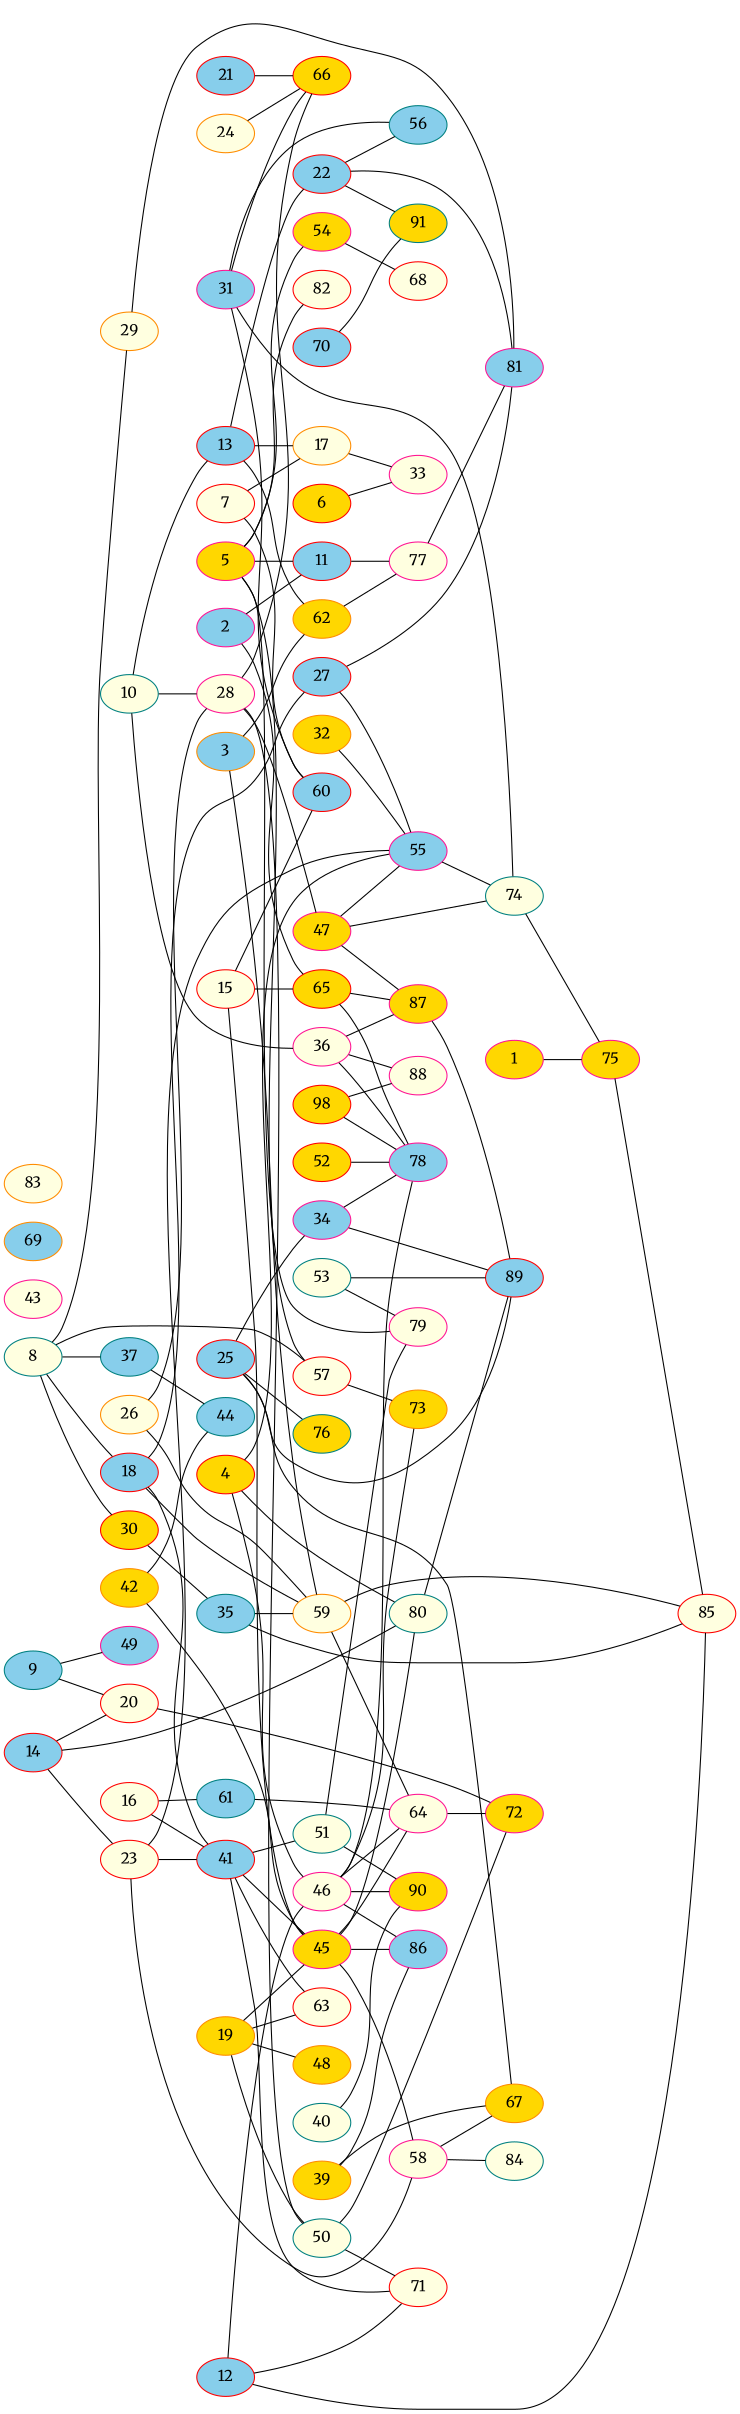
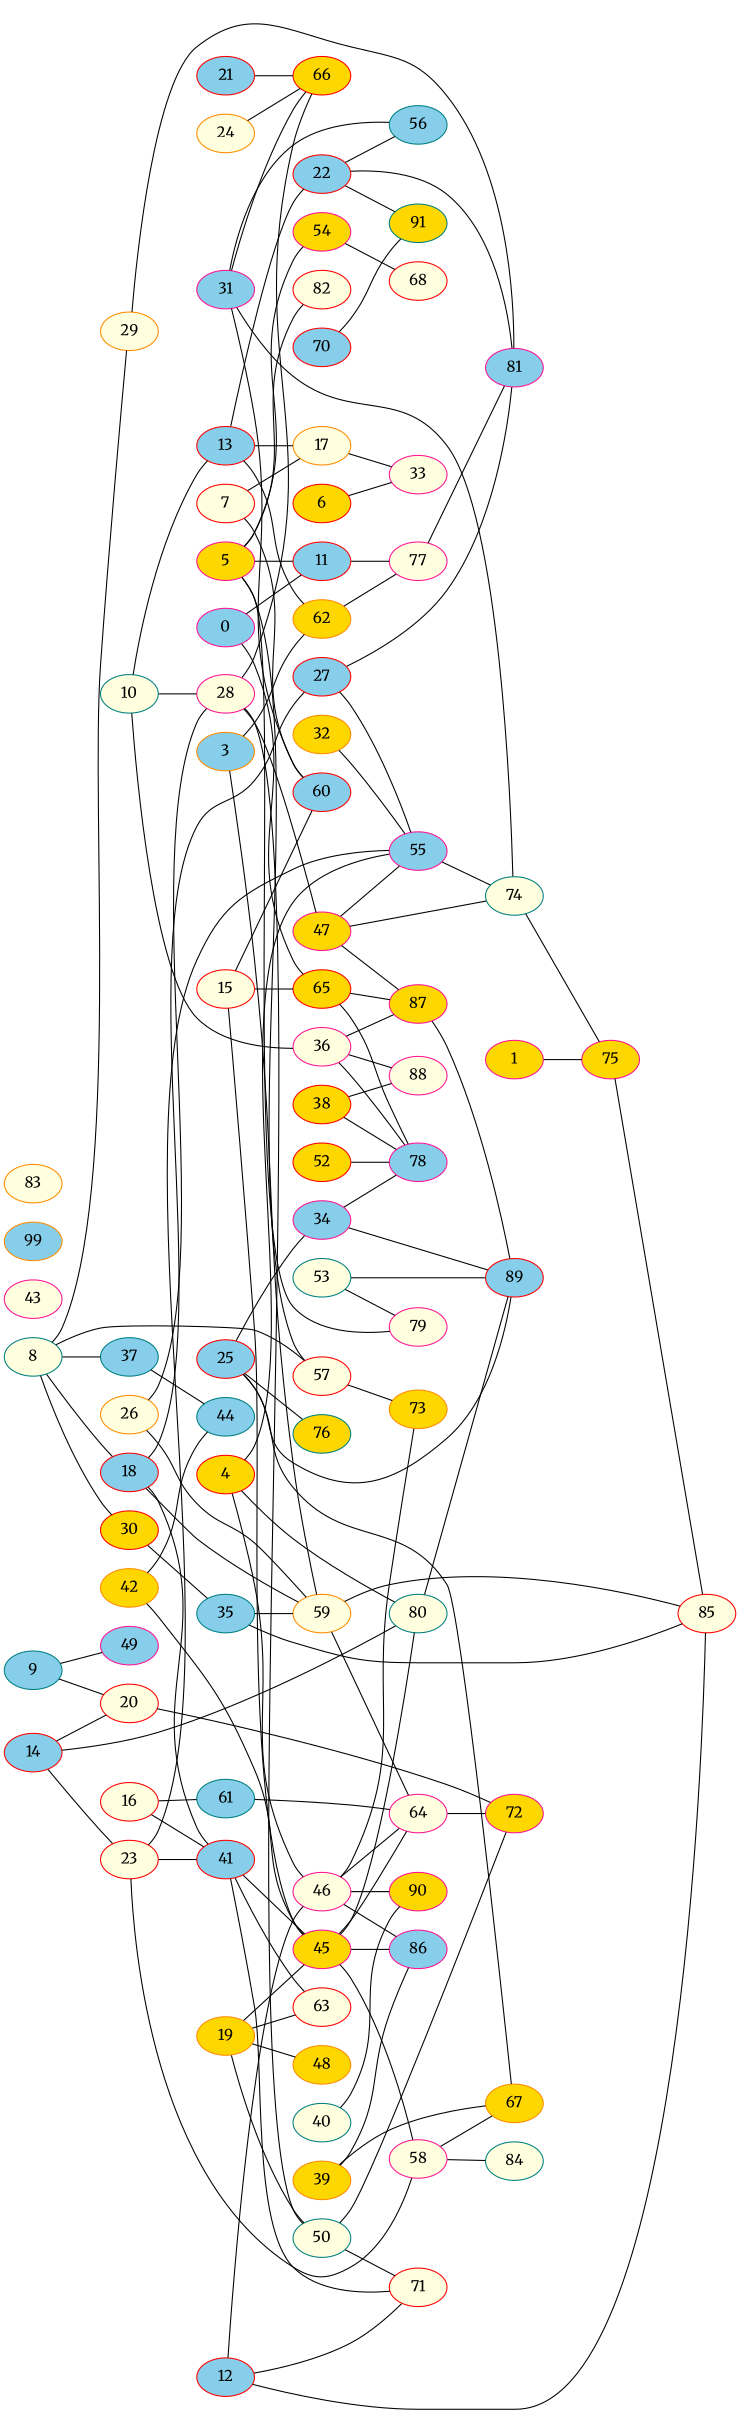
node "2": label "2" -> "0"
node "98": label "98" -> "38"
node "69": label "69" -> "99"
edge "78" -- "46": removed
node "51": removed
